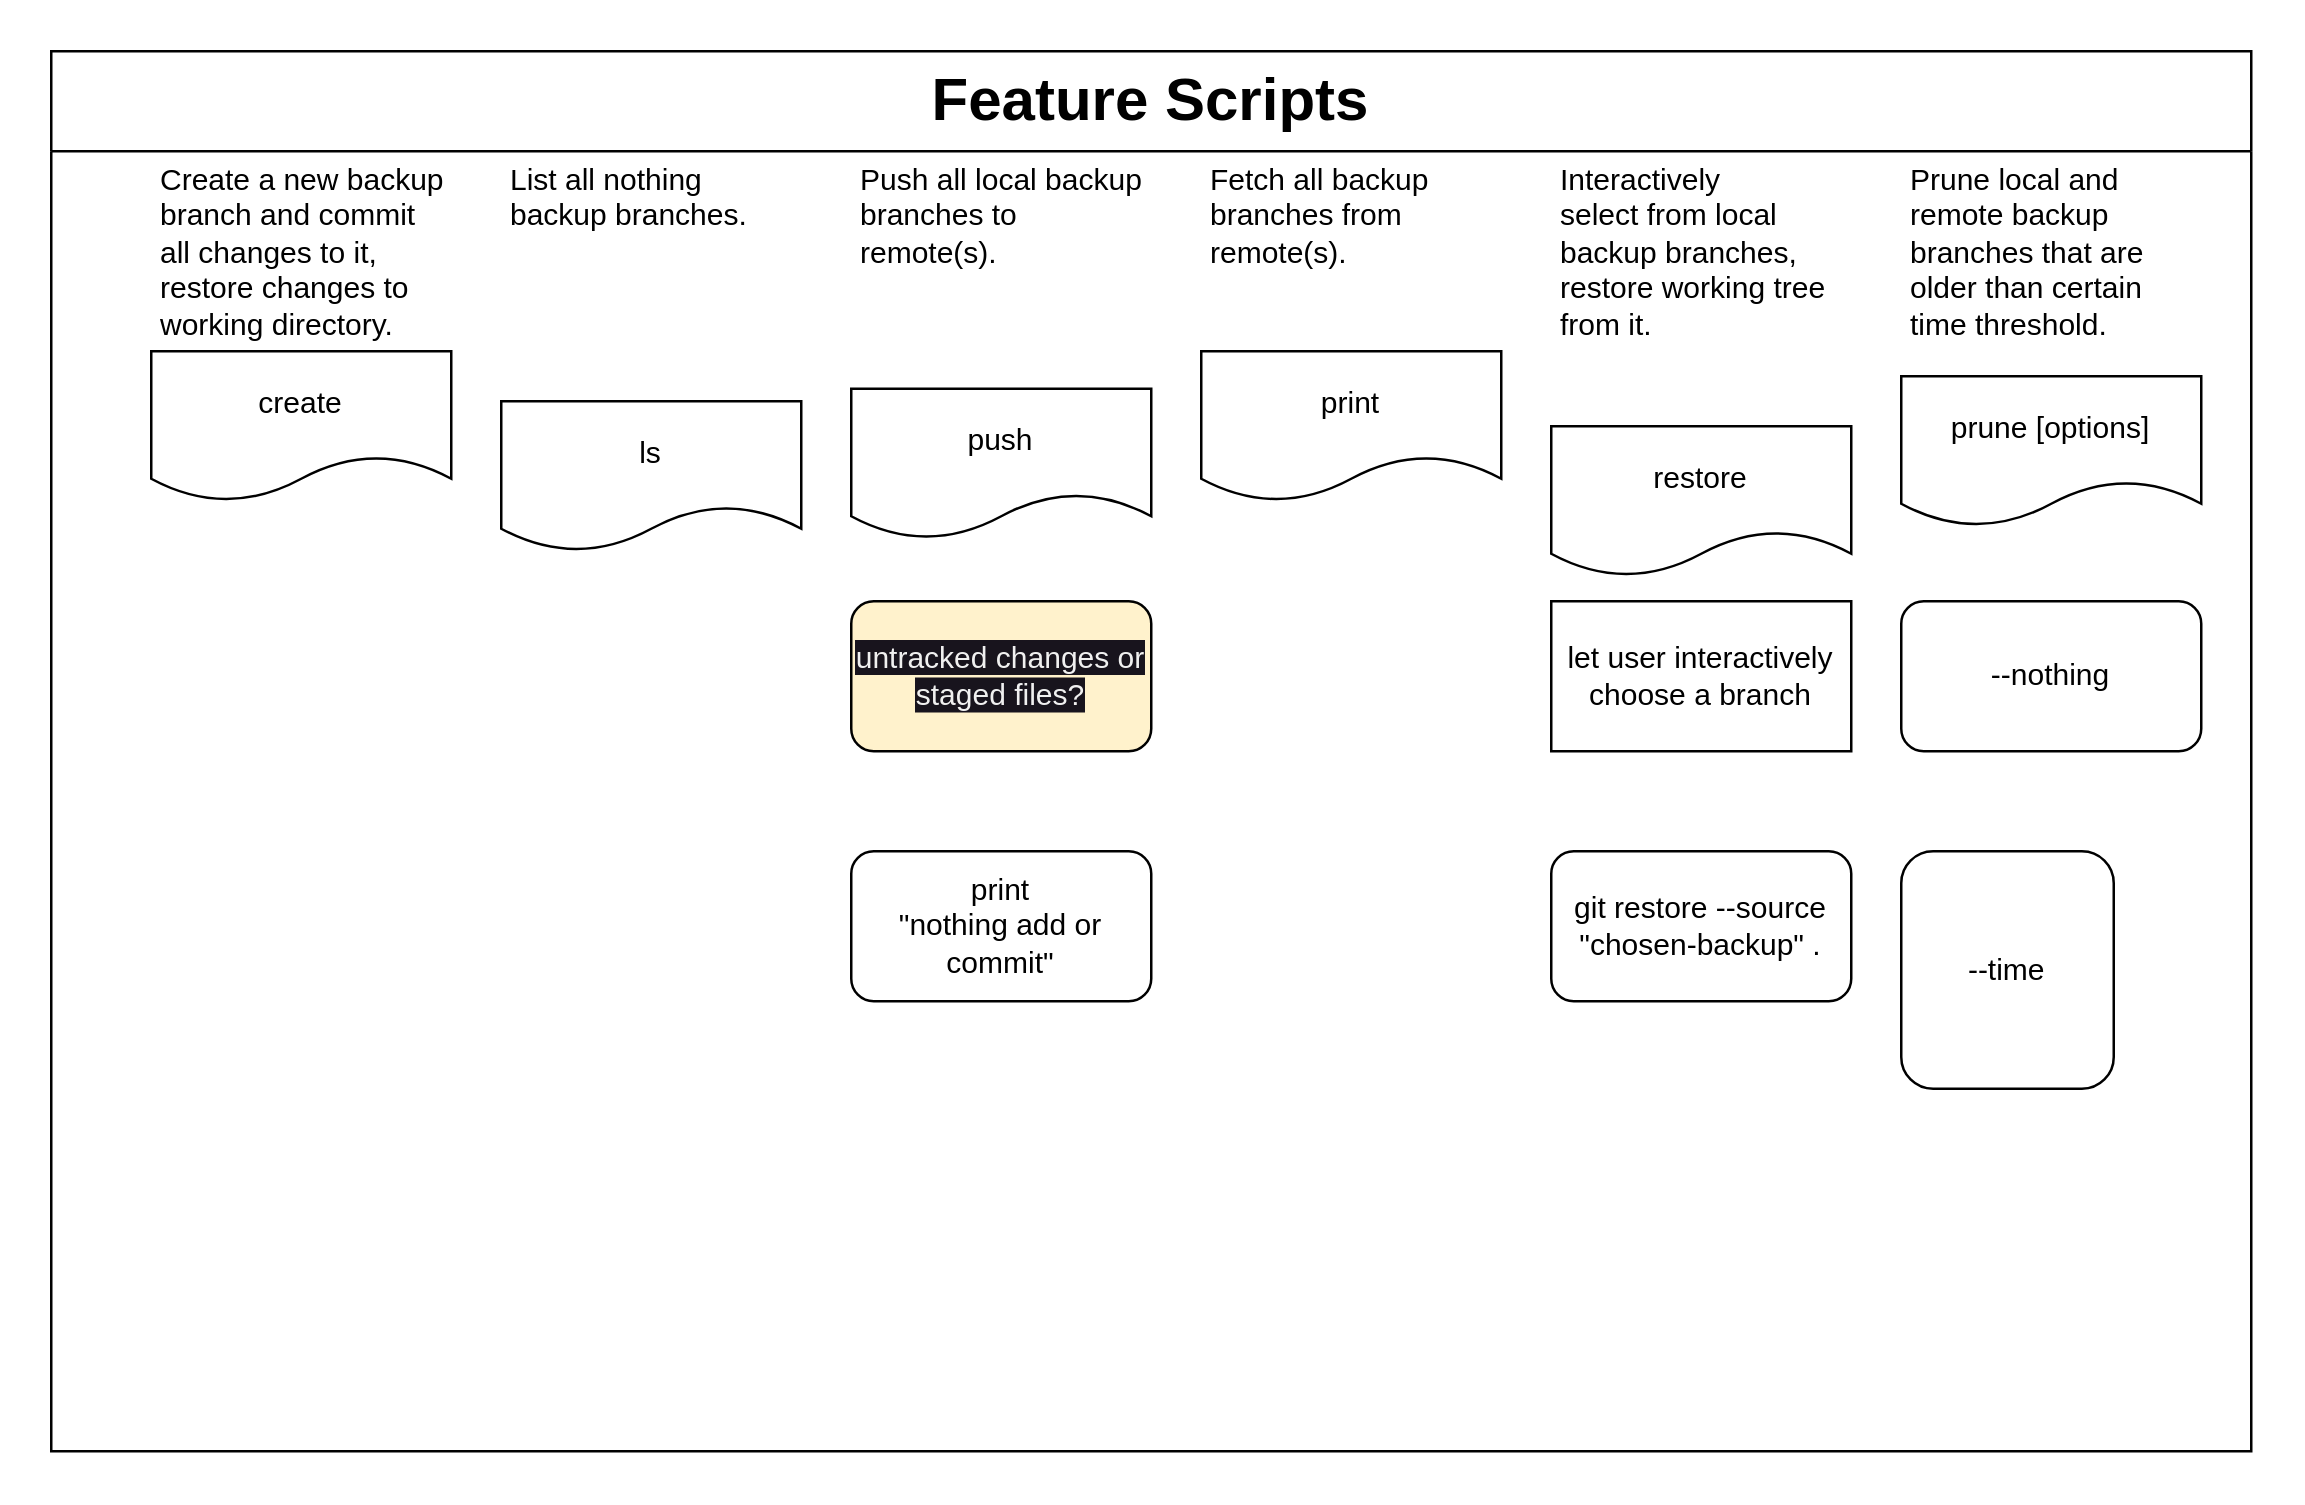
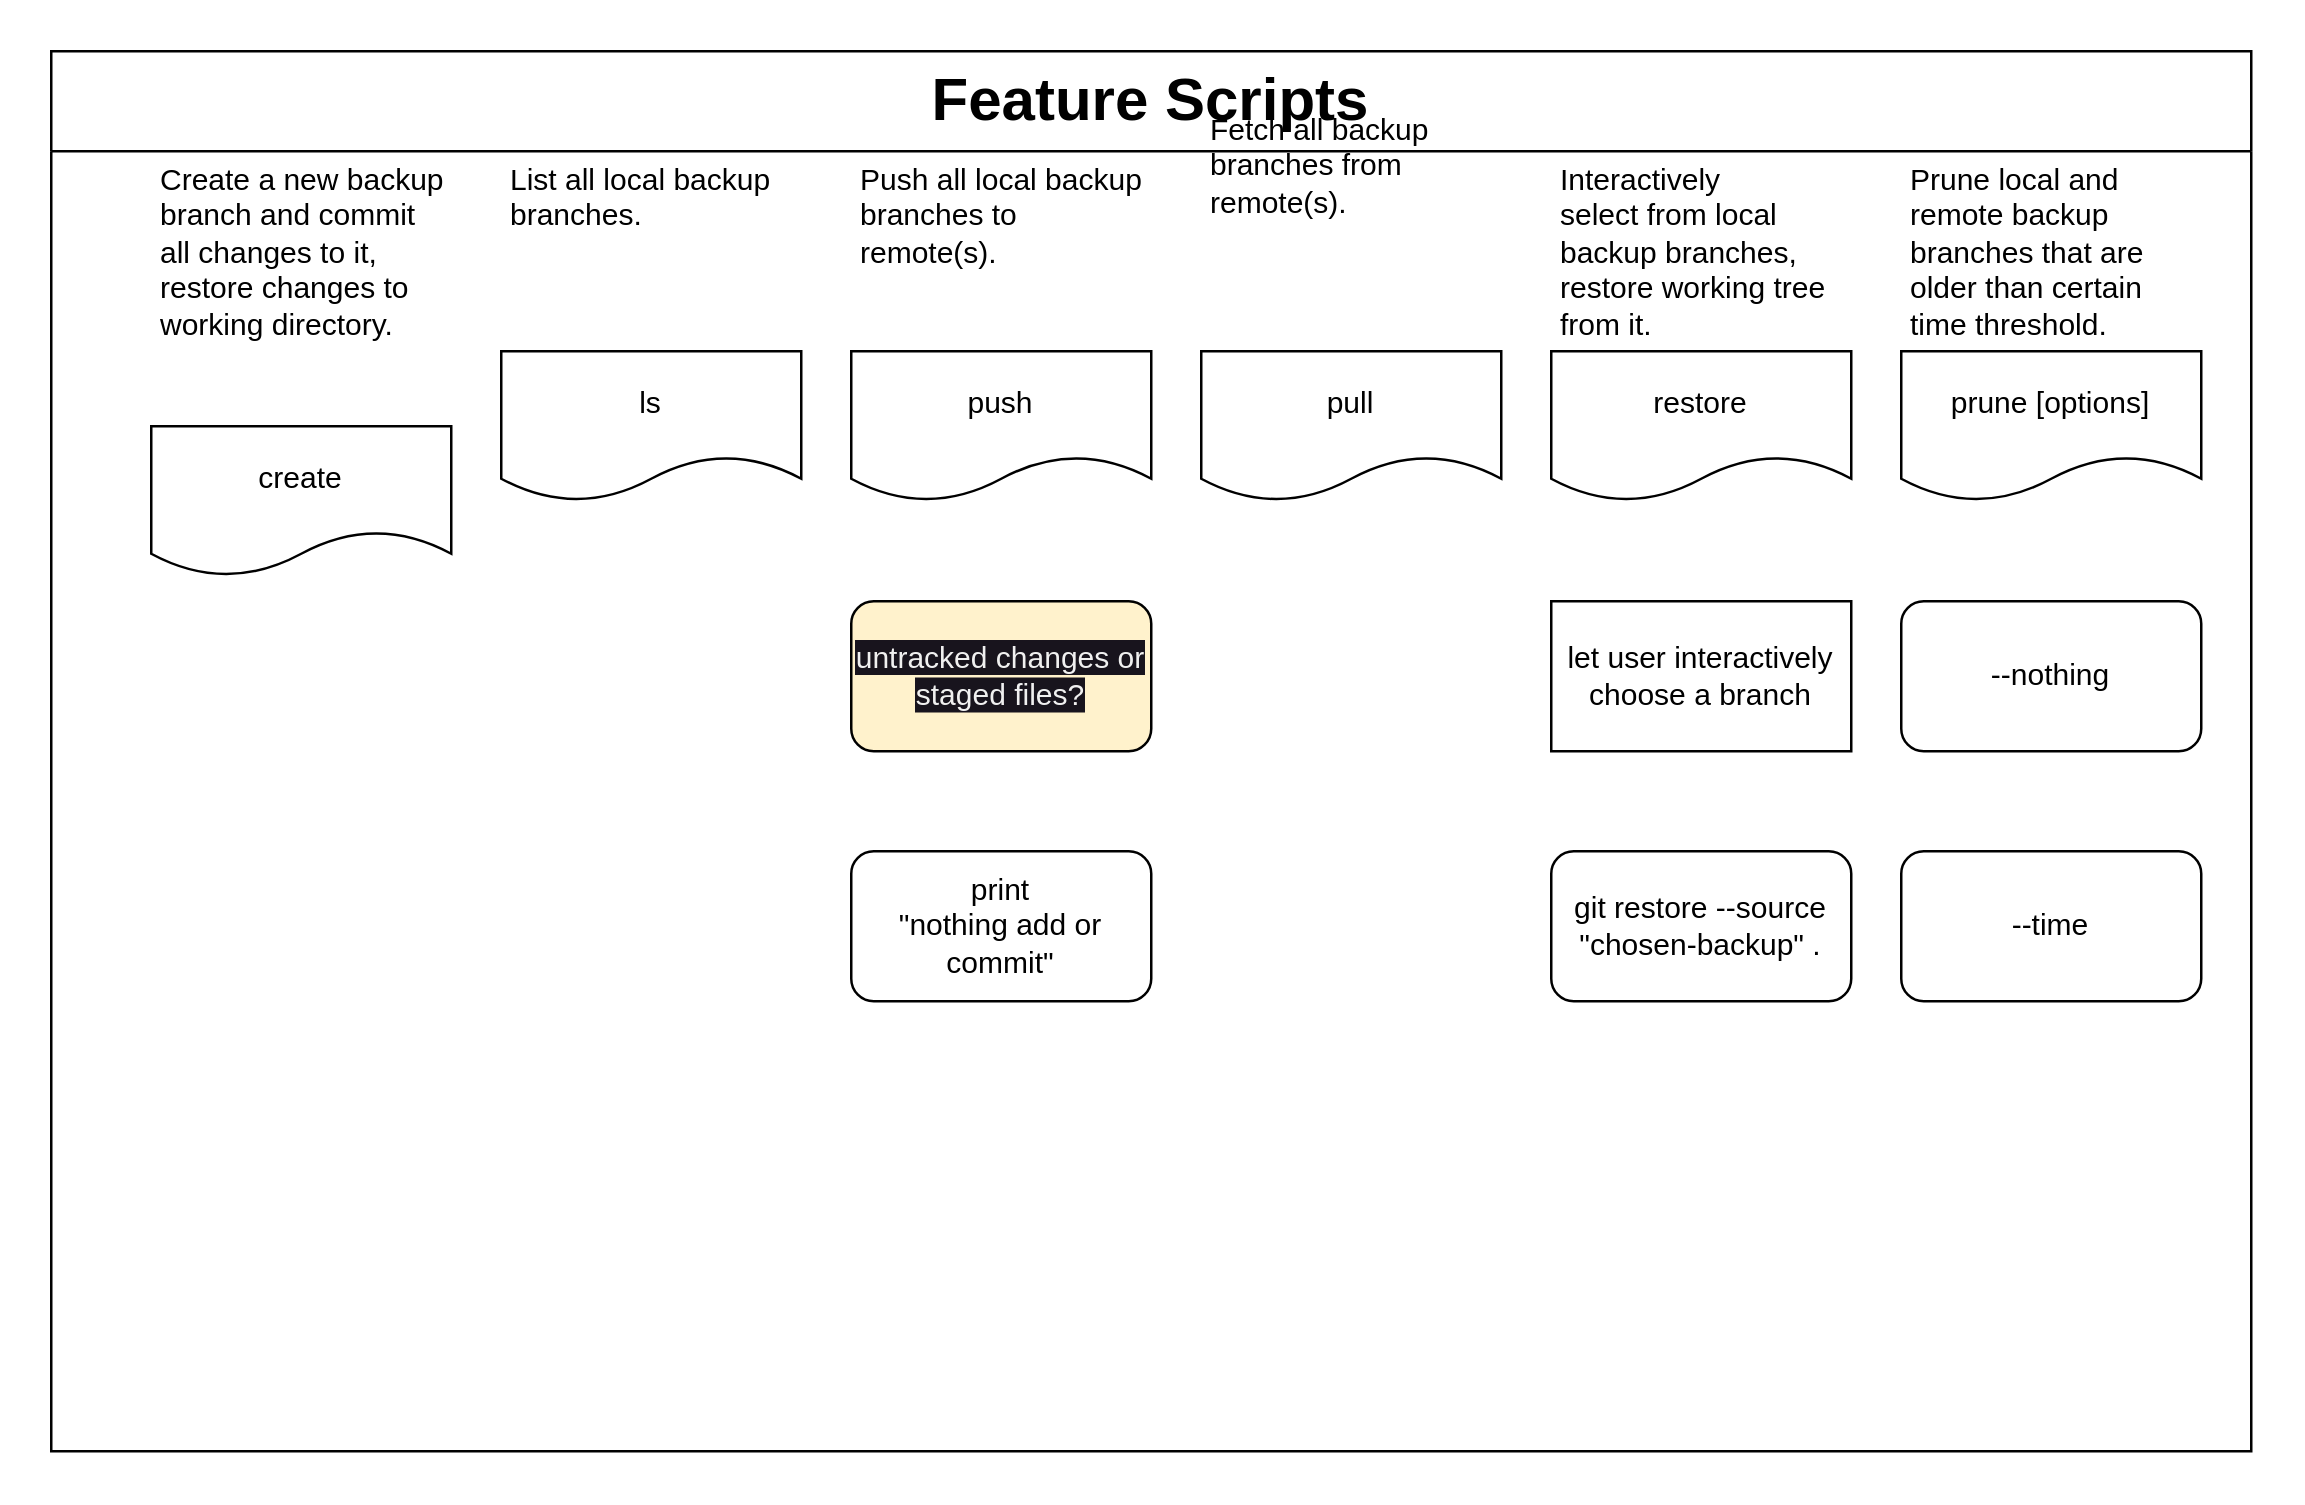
node "List all nothing backup branches.": label "List all nothing backup branches." -> "List all local backup branches."
node "Fetch all backup branches from remote(s).": moved (1351, 251) -> (1351, 201)
node "print": label "print" -> "pull"
node "create": moved (301, 426) -> (301, 501)
node "prune [options]": moved (2051, 451) -> (2051, 426)
node "push": moved (1001, 464) -> (1001, 426)
node "ls": moved (651, 476) -> (651, 426)
node "restore": moved (1701, 501) -> (1701, 426)
node "--time": size 213x238 -> 300x150
